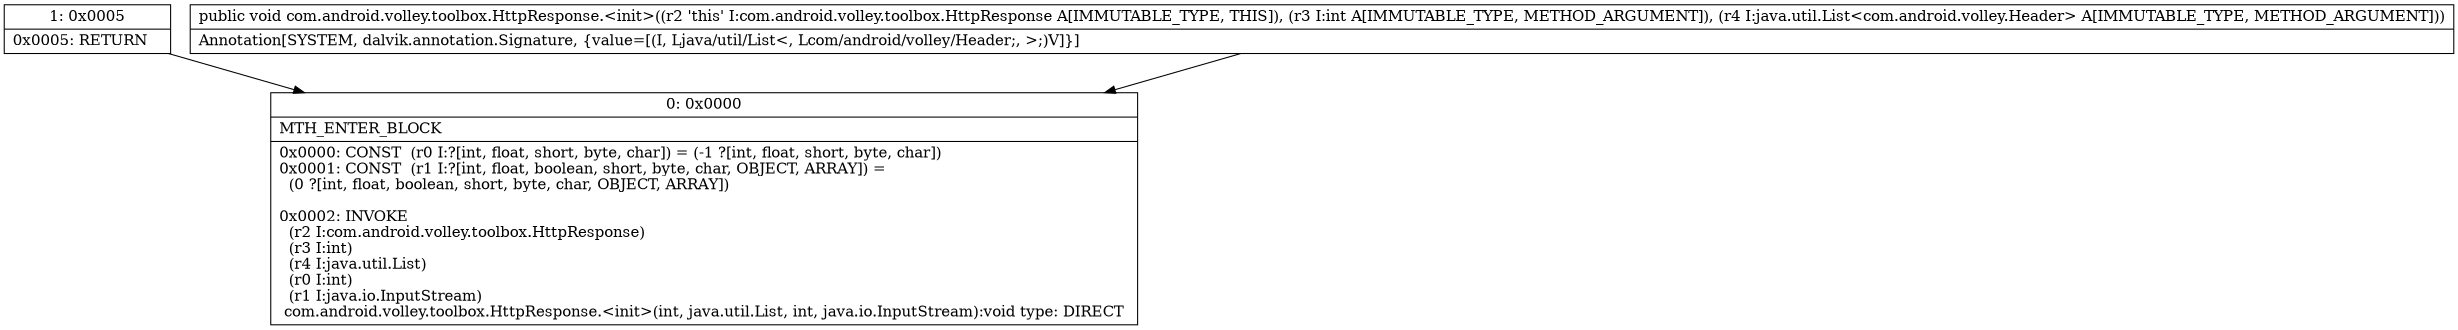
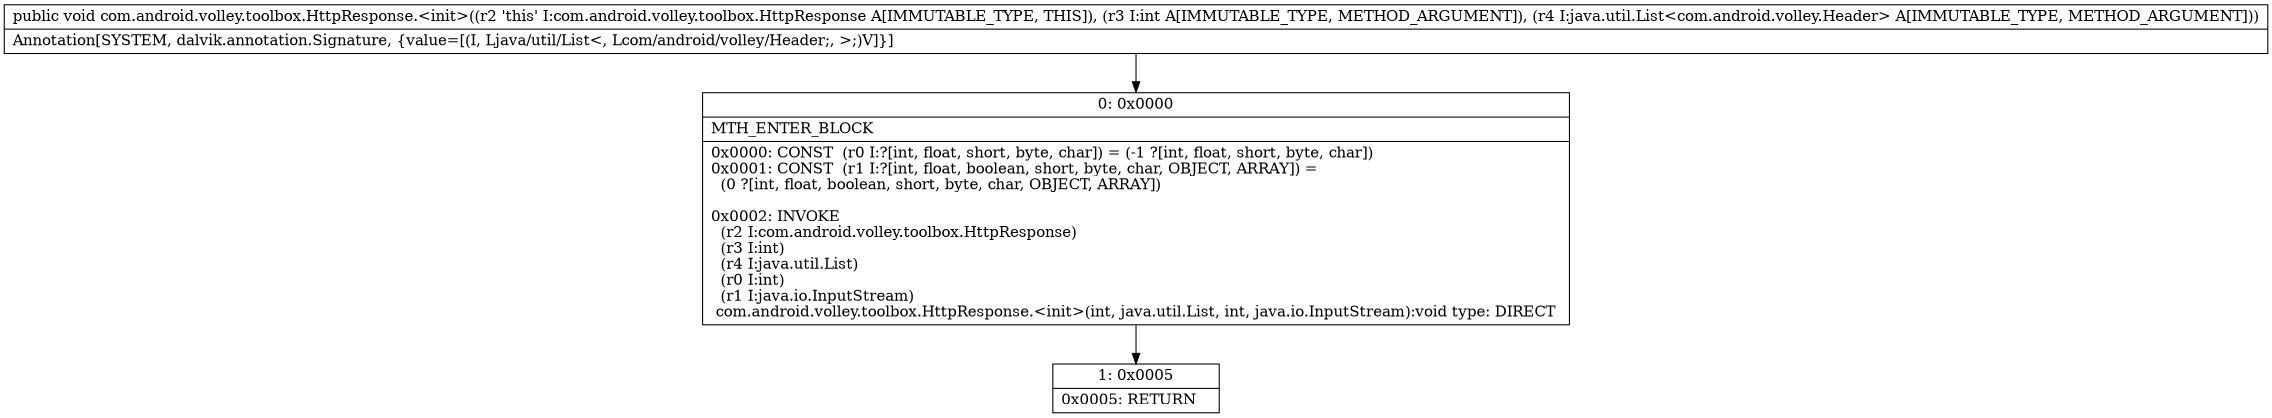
edge "1: 0x0005" -> "0: 0x0000": reversed
